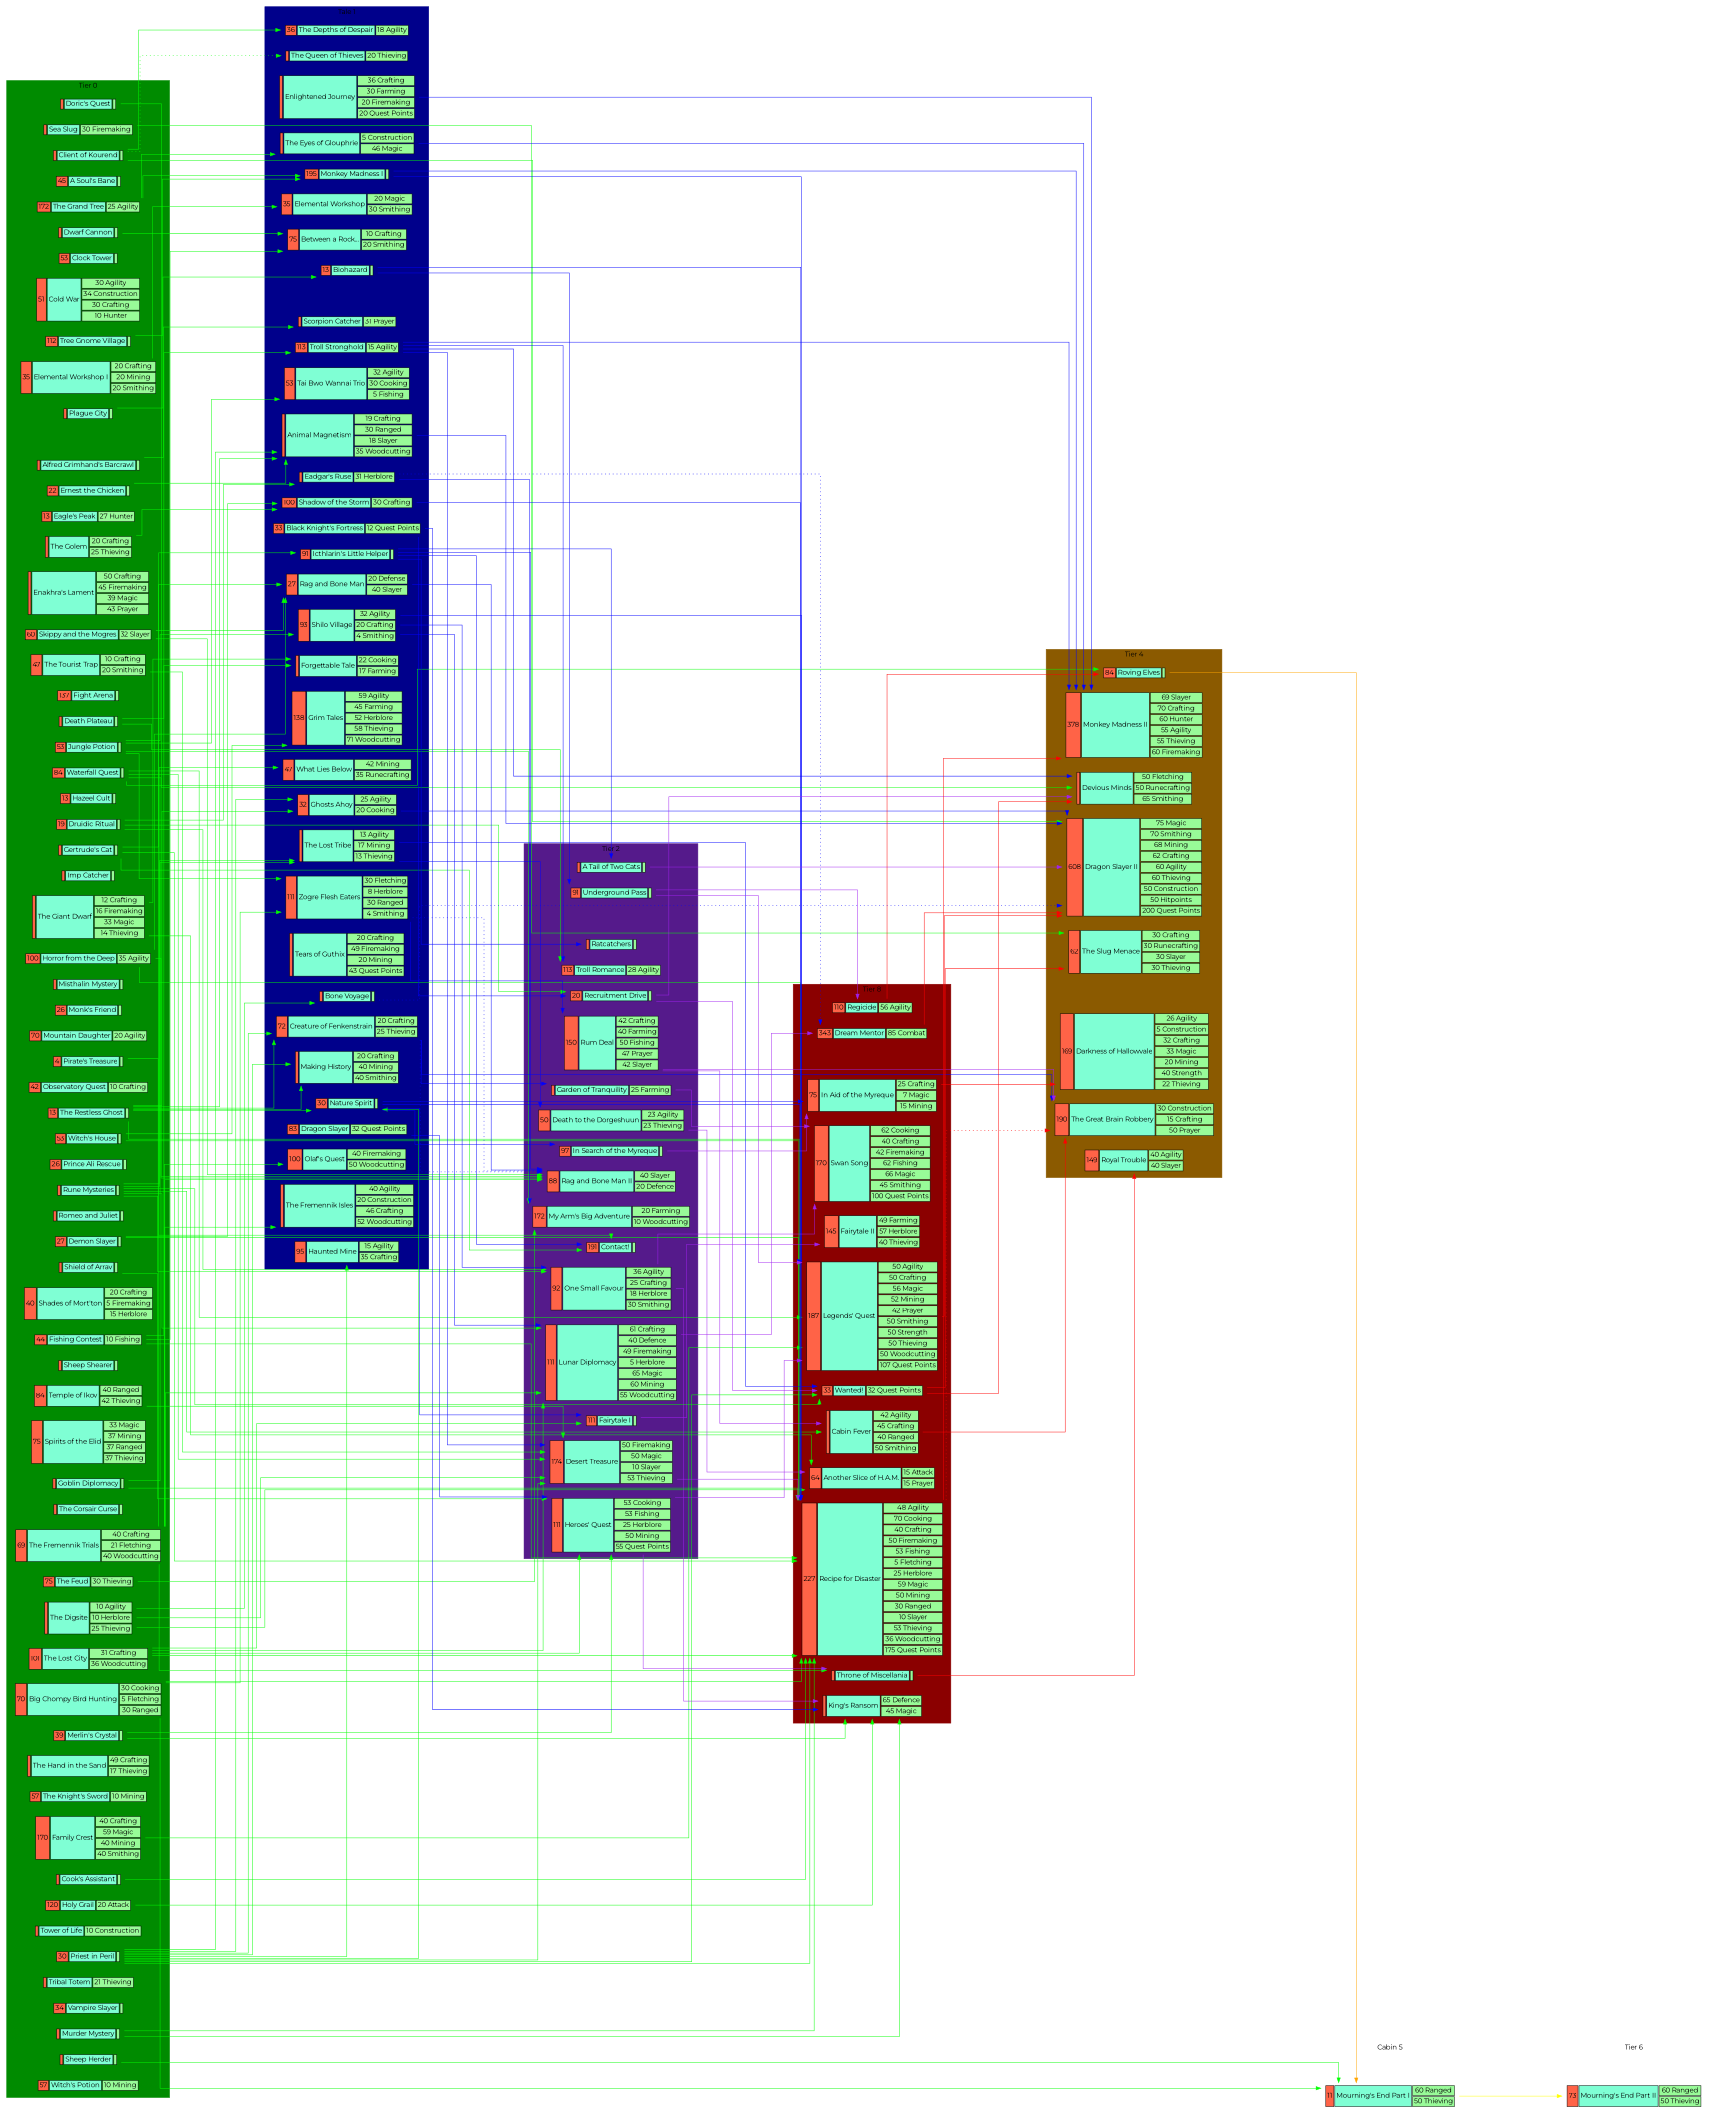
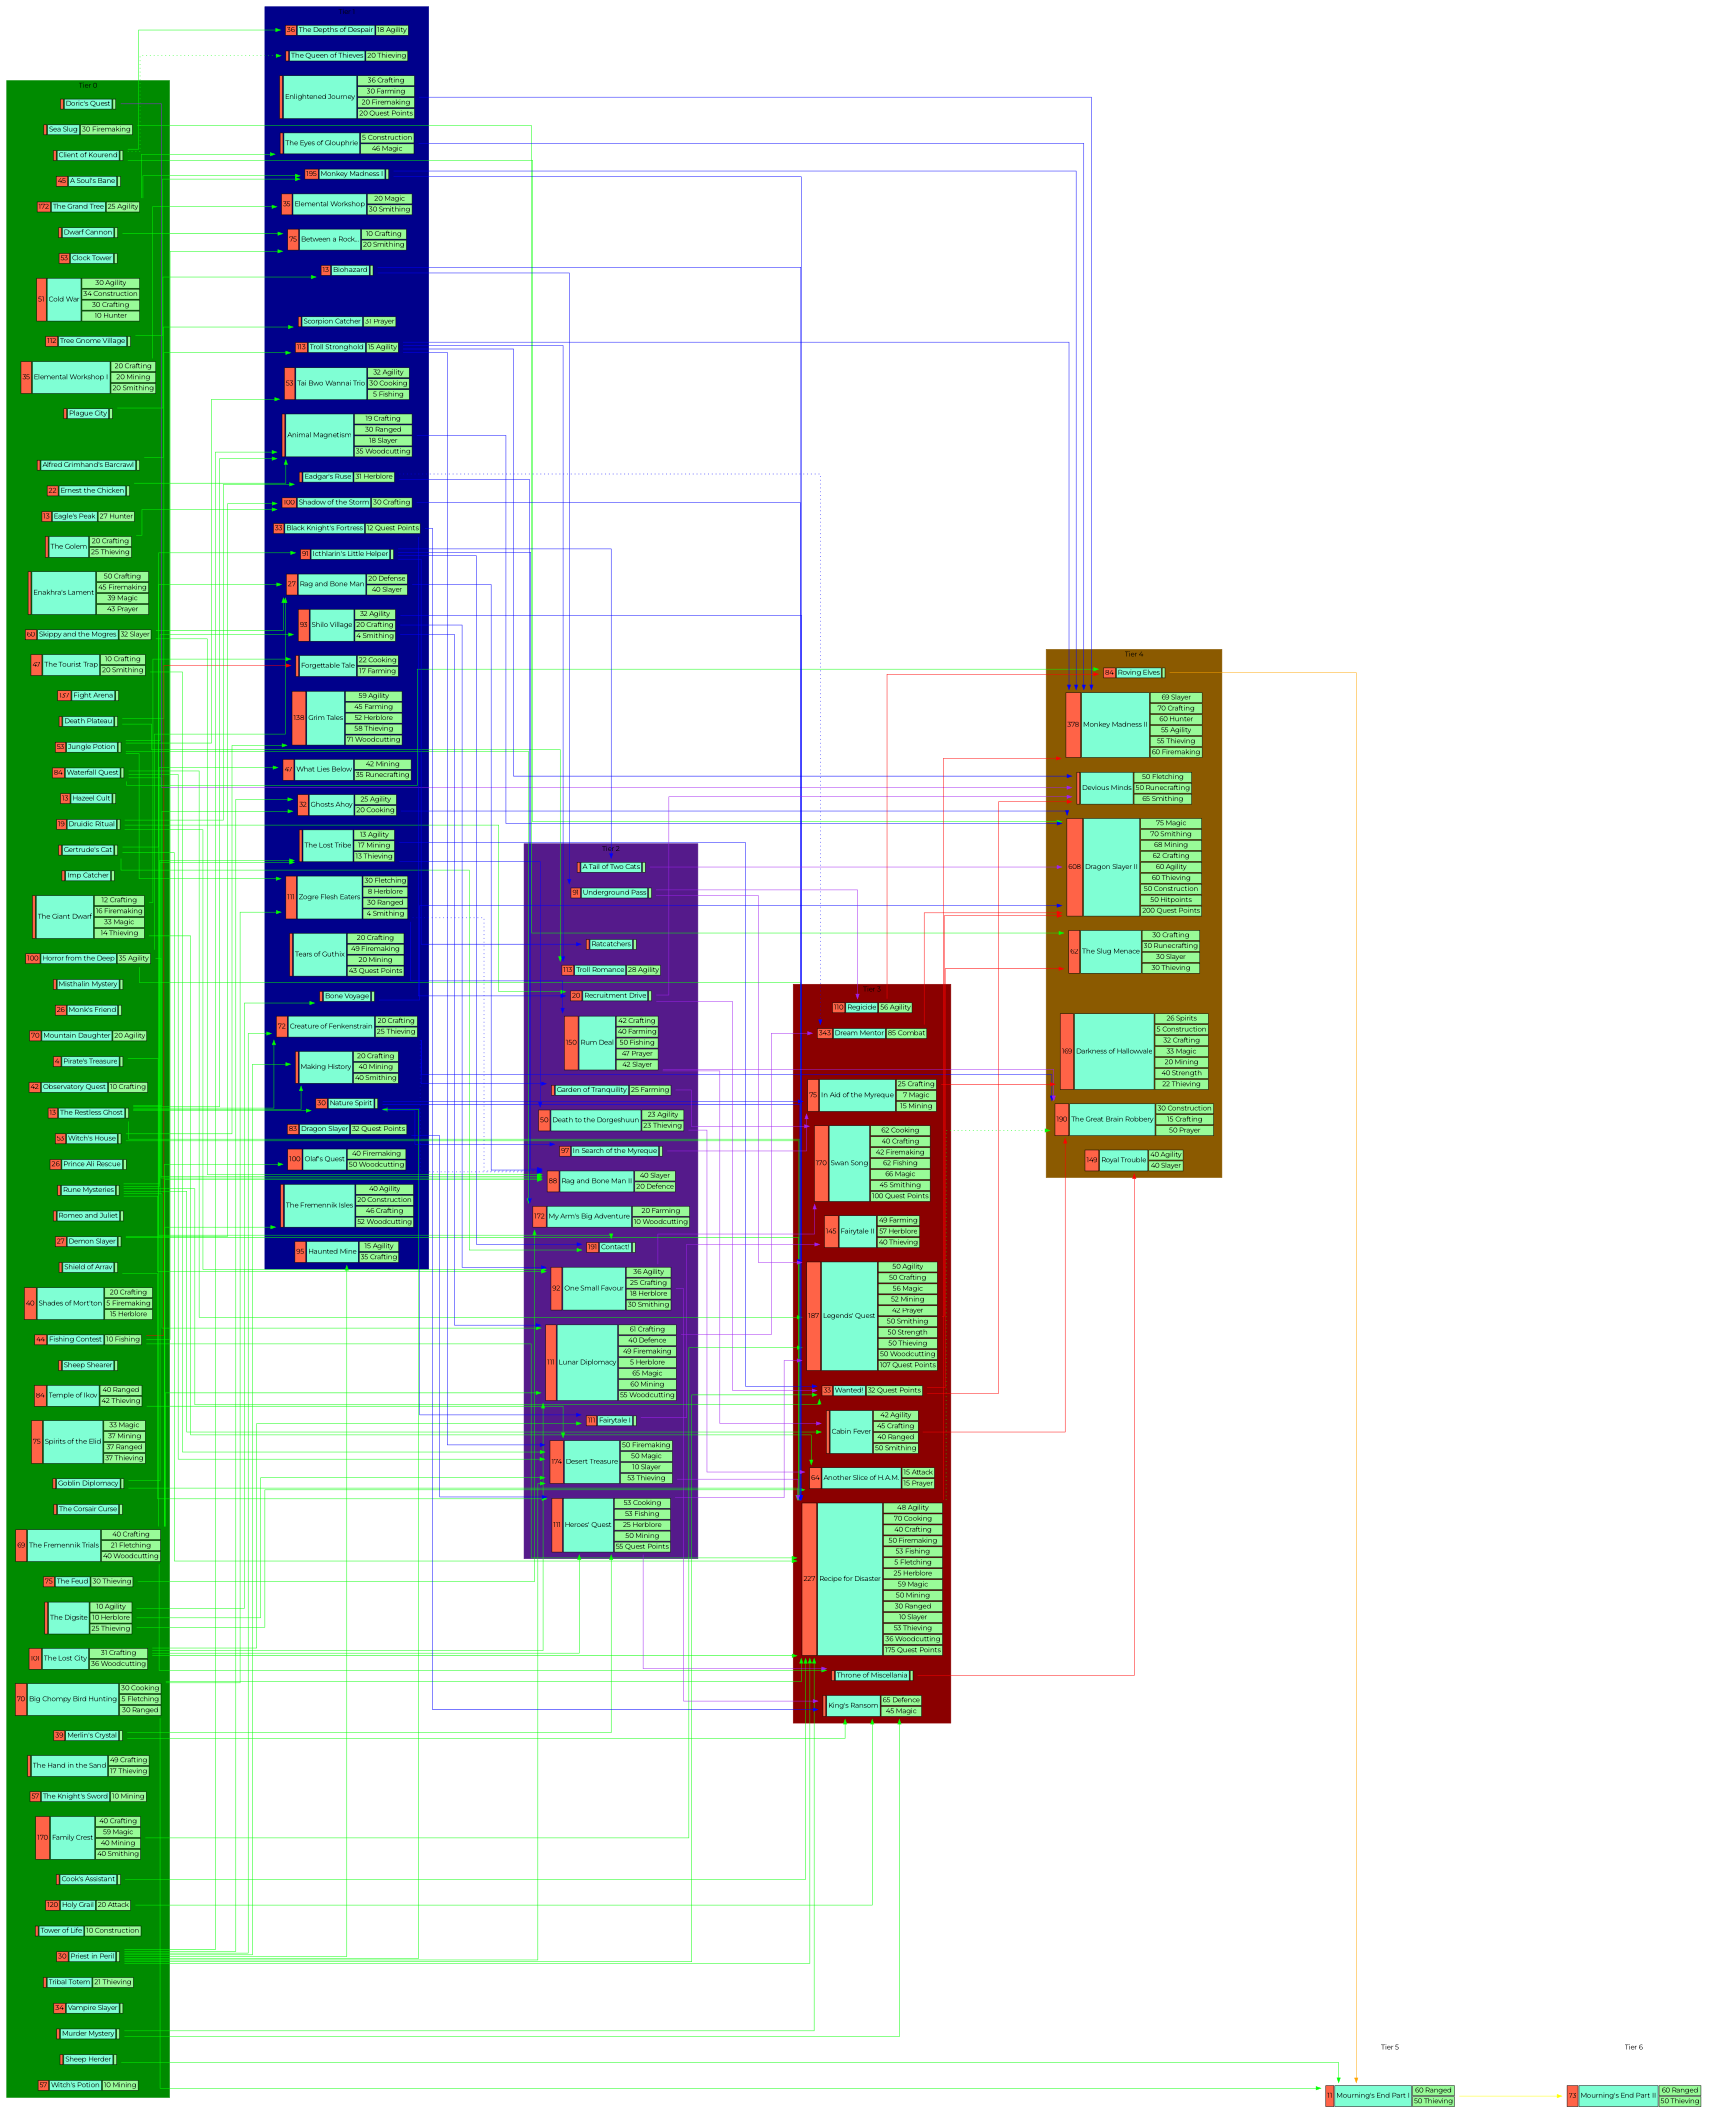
cluster "Tale 1": label "Tale 1" -> "Tier 1"
edge "Doric's Quest" -> "Devious Minds": color green -> purple
edge "44" -> "Forgettable Tale": color green -> red
edge "Bone Voyage" -> "608": style dotted -> solid
cluster "Tier 8": label "Tier 8" -> "Tier 3"
node "169": text "26 Agility" -> "26 Spirits"
edge "227" -> "190": color red -> green
cluster "Cabin 5": label "Cabin 5" -> "Tier 5"
